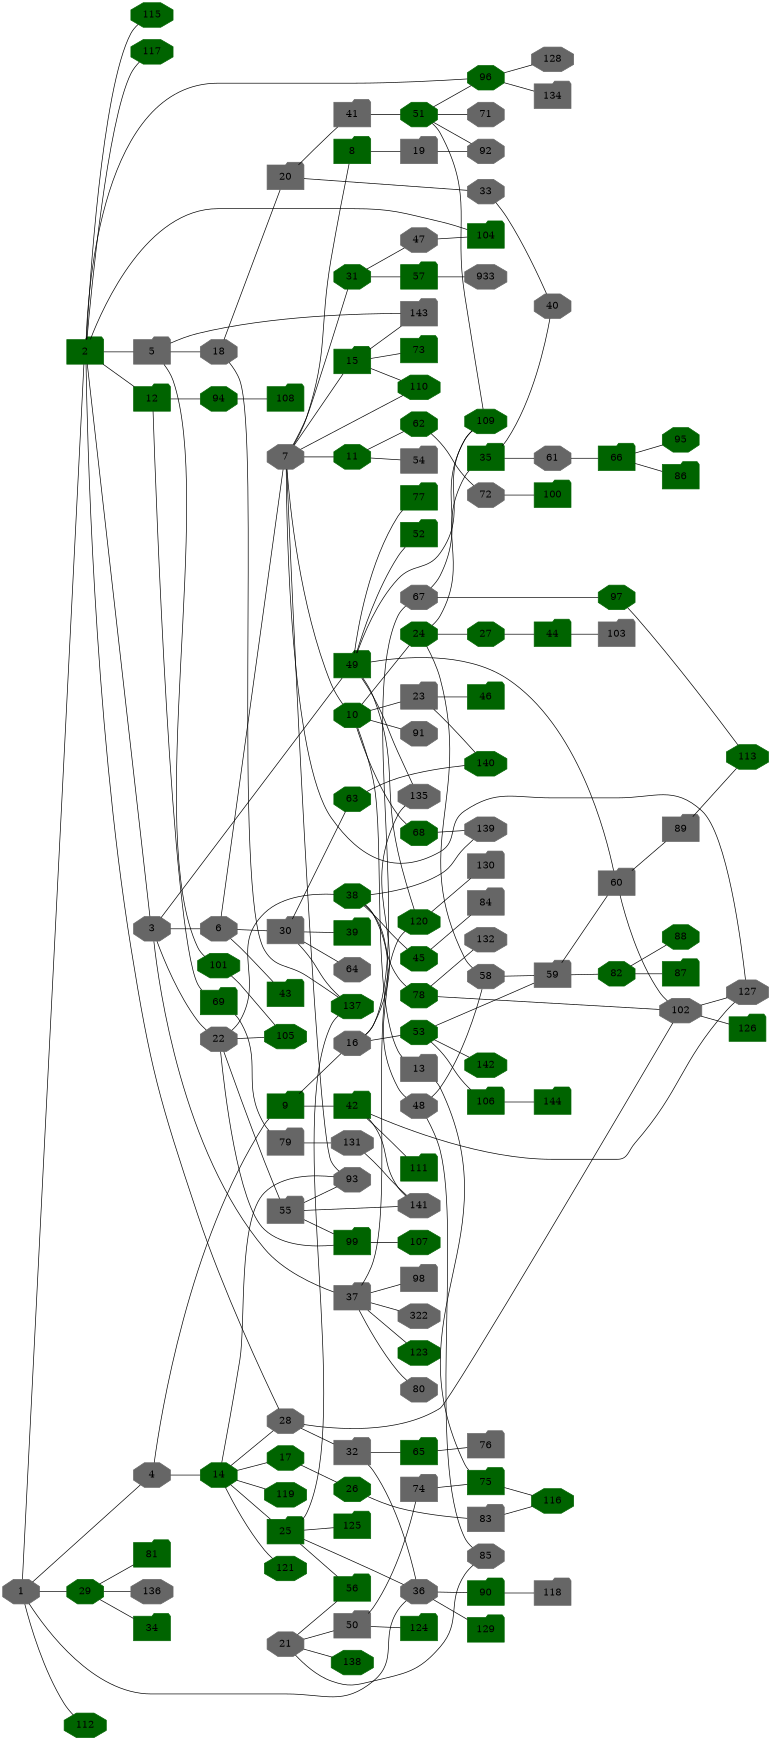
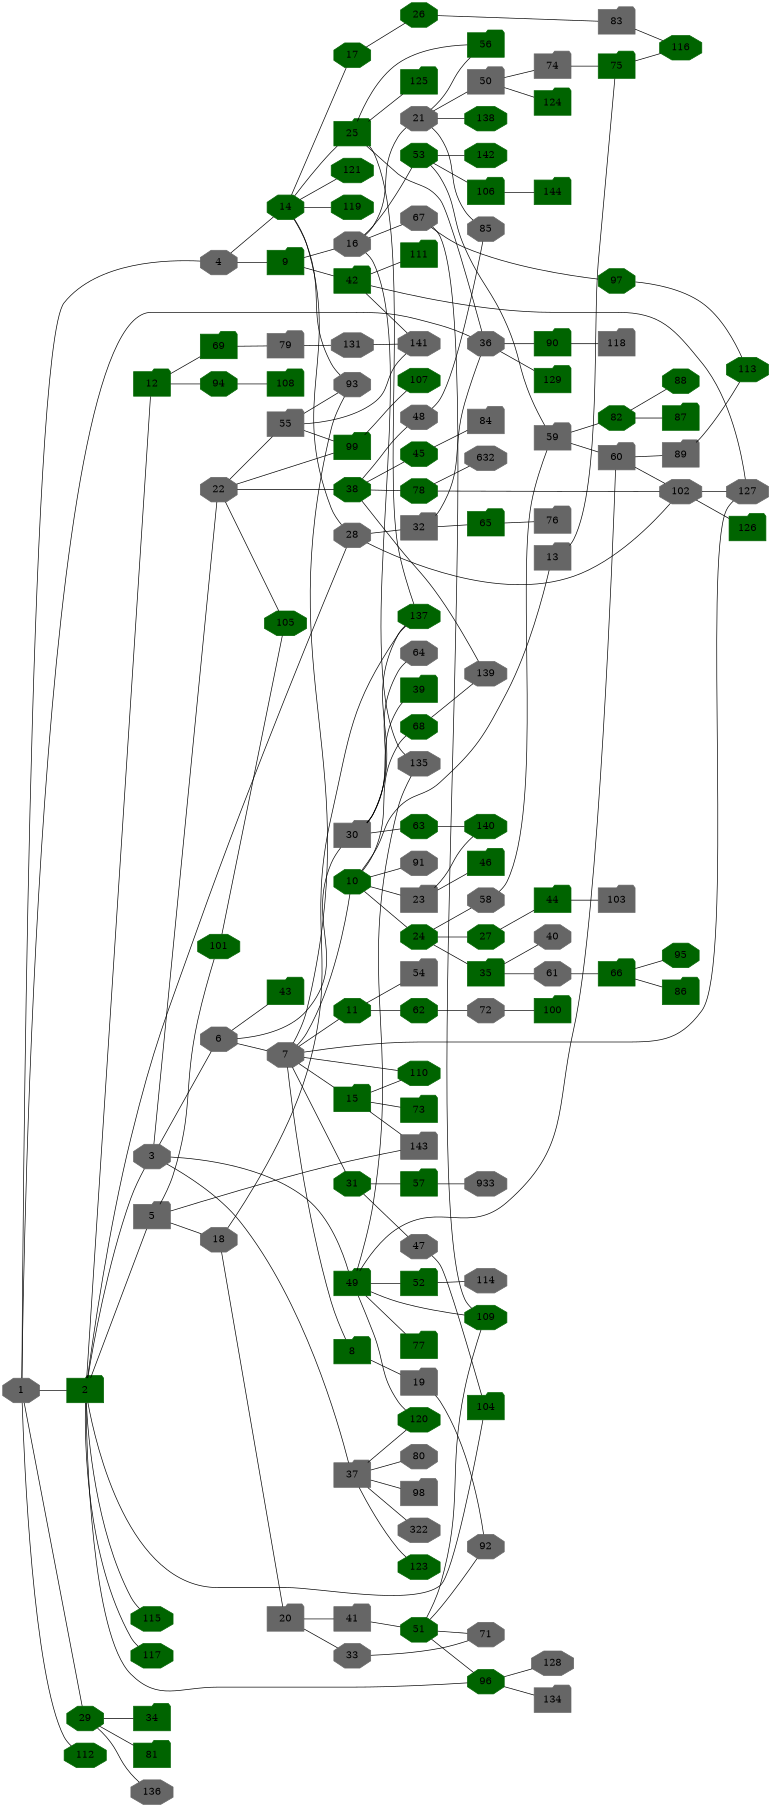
edge "21" -- "16": added
edge "33" -- "40": now "33" -- "71"
node "130": removed
node "132": label "132" -> "632"
edge "58" -- "48": removed
node "114": added
